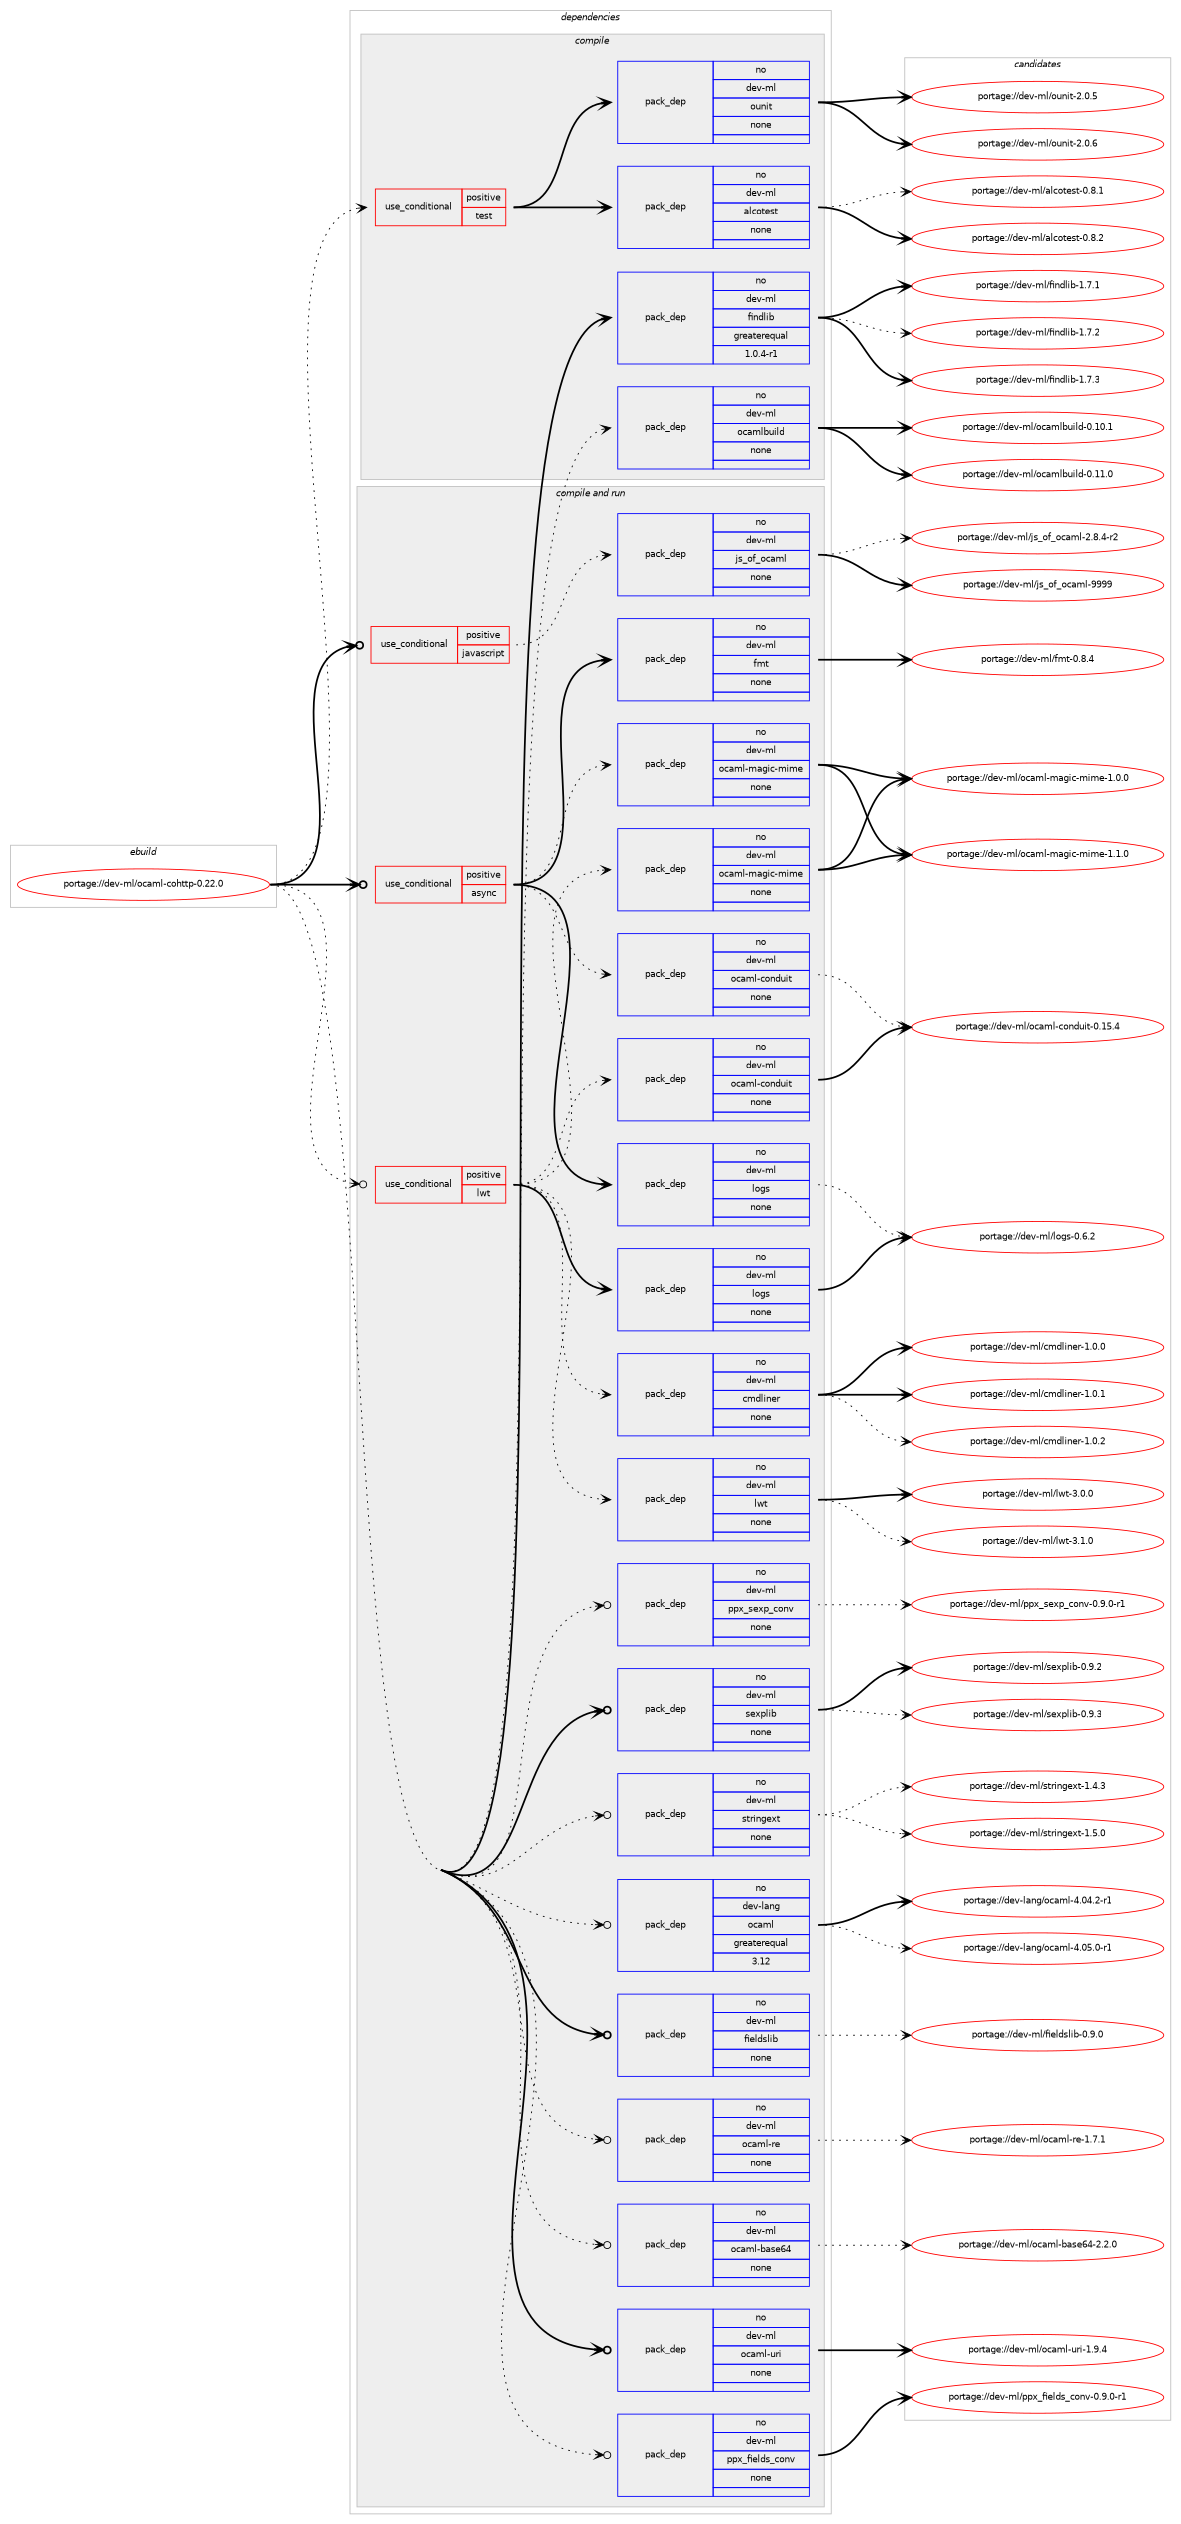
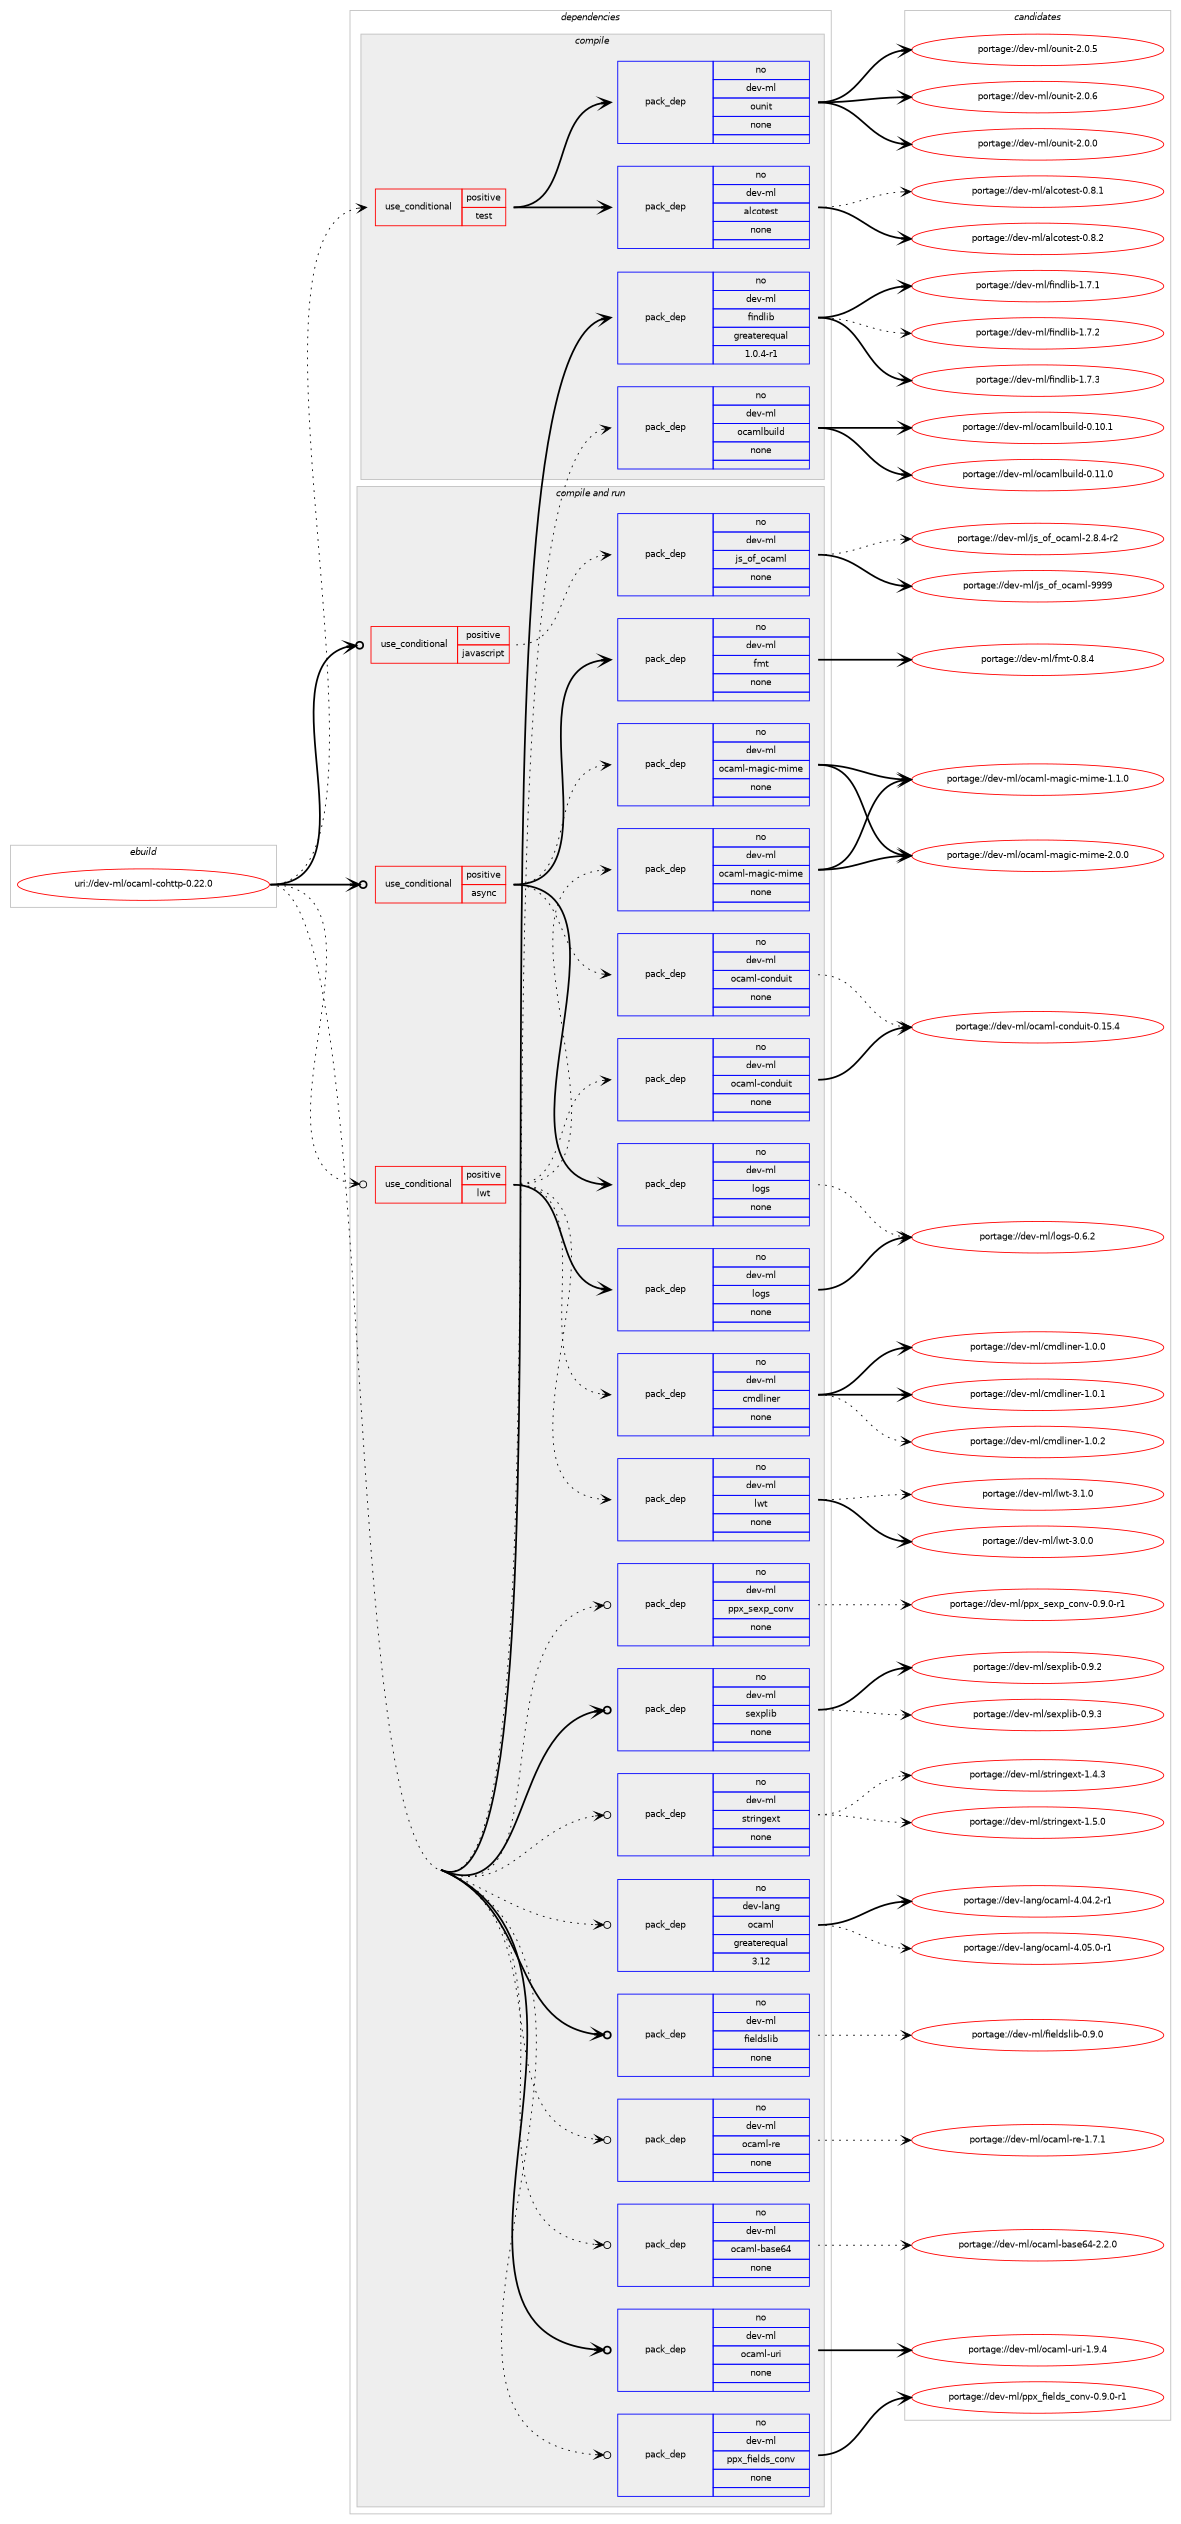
node "portage://dev-ml/ounit-2.0.0": added
node "portage://dev-ml/ocaml-magic-mime-1.0.0": label "portage://dev-ml/ocaml-magic-mime-1.0.0" -> "portage://dev-ml/ocaml-magic-mime-2.0.0"
node "portage://dev-ml/ocaml-cohttp-0.22.0": label "portage://dev-ml/ocaml-cohttp-0.22.0" -> "uri://dev-ml/ocaml-cohttp-0.22.0"
